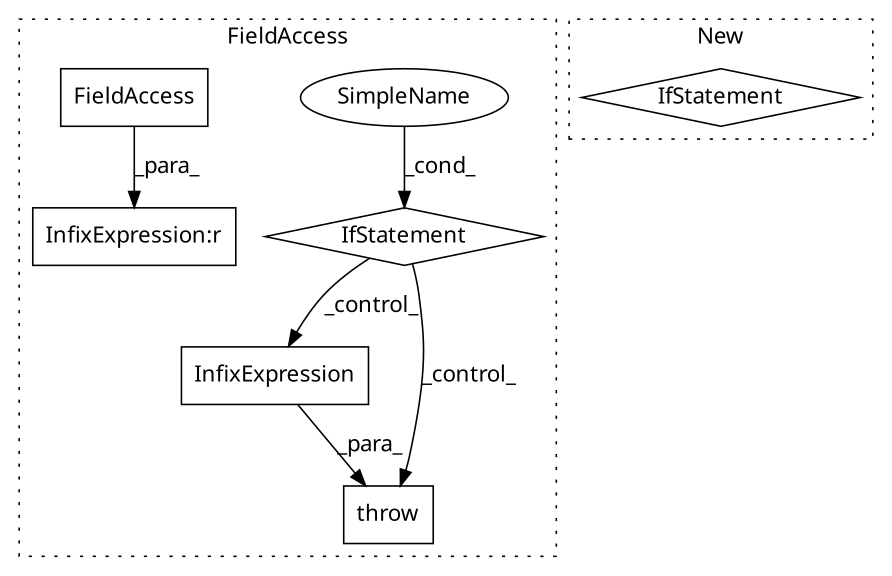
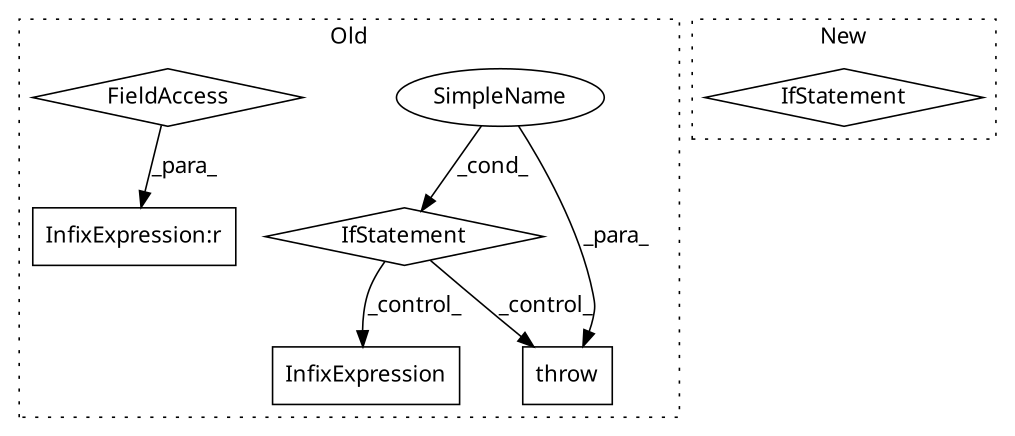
cluster "FieldAccess": label "FieldAccess" -> "Old"
node "FieldAccess": shape box -> diamond
edge "InfixExpression" -> "throw": now "SimpleName" -> "throw"
